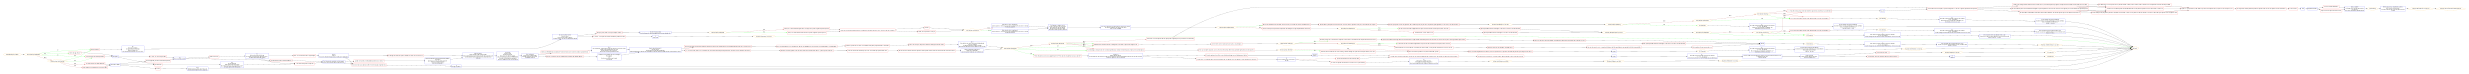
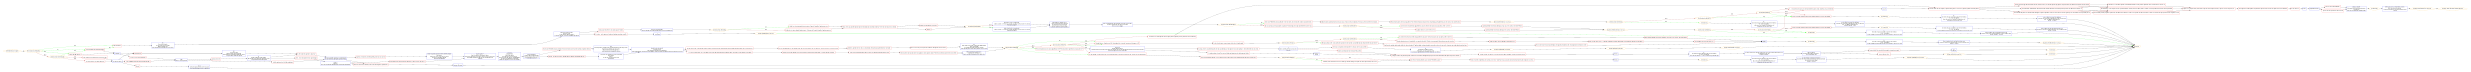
edge "Check boolean LettieShoulder" -> "Stai resistendo?": now "Come sta oggi la mia cazzuta preferita?" -> "Stai resistendo?"
